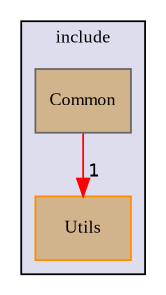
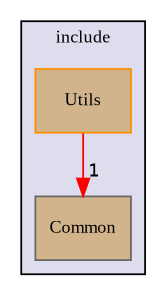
edge "Common" -> "Utils": reversed
